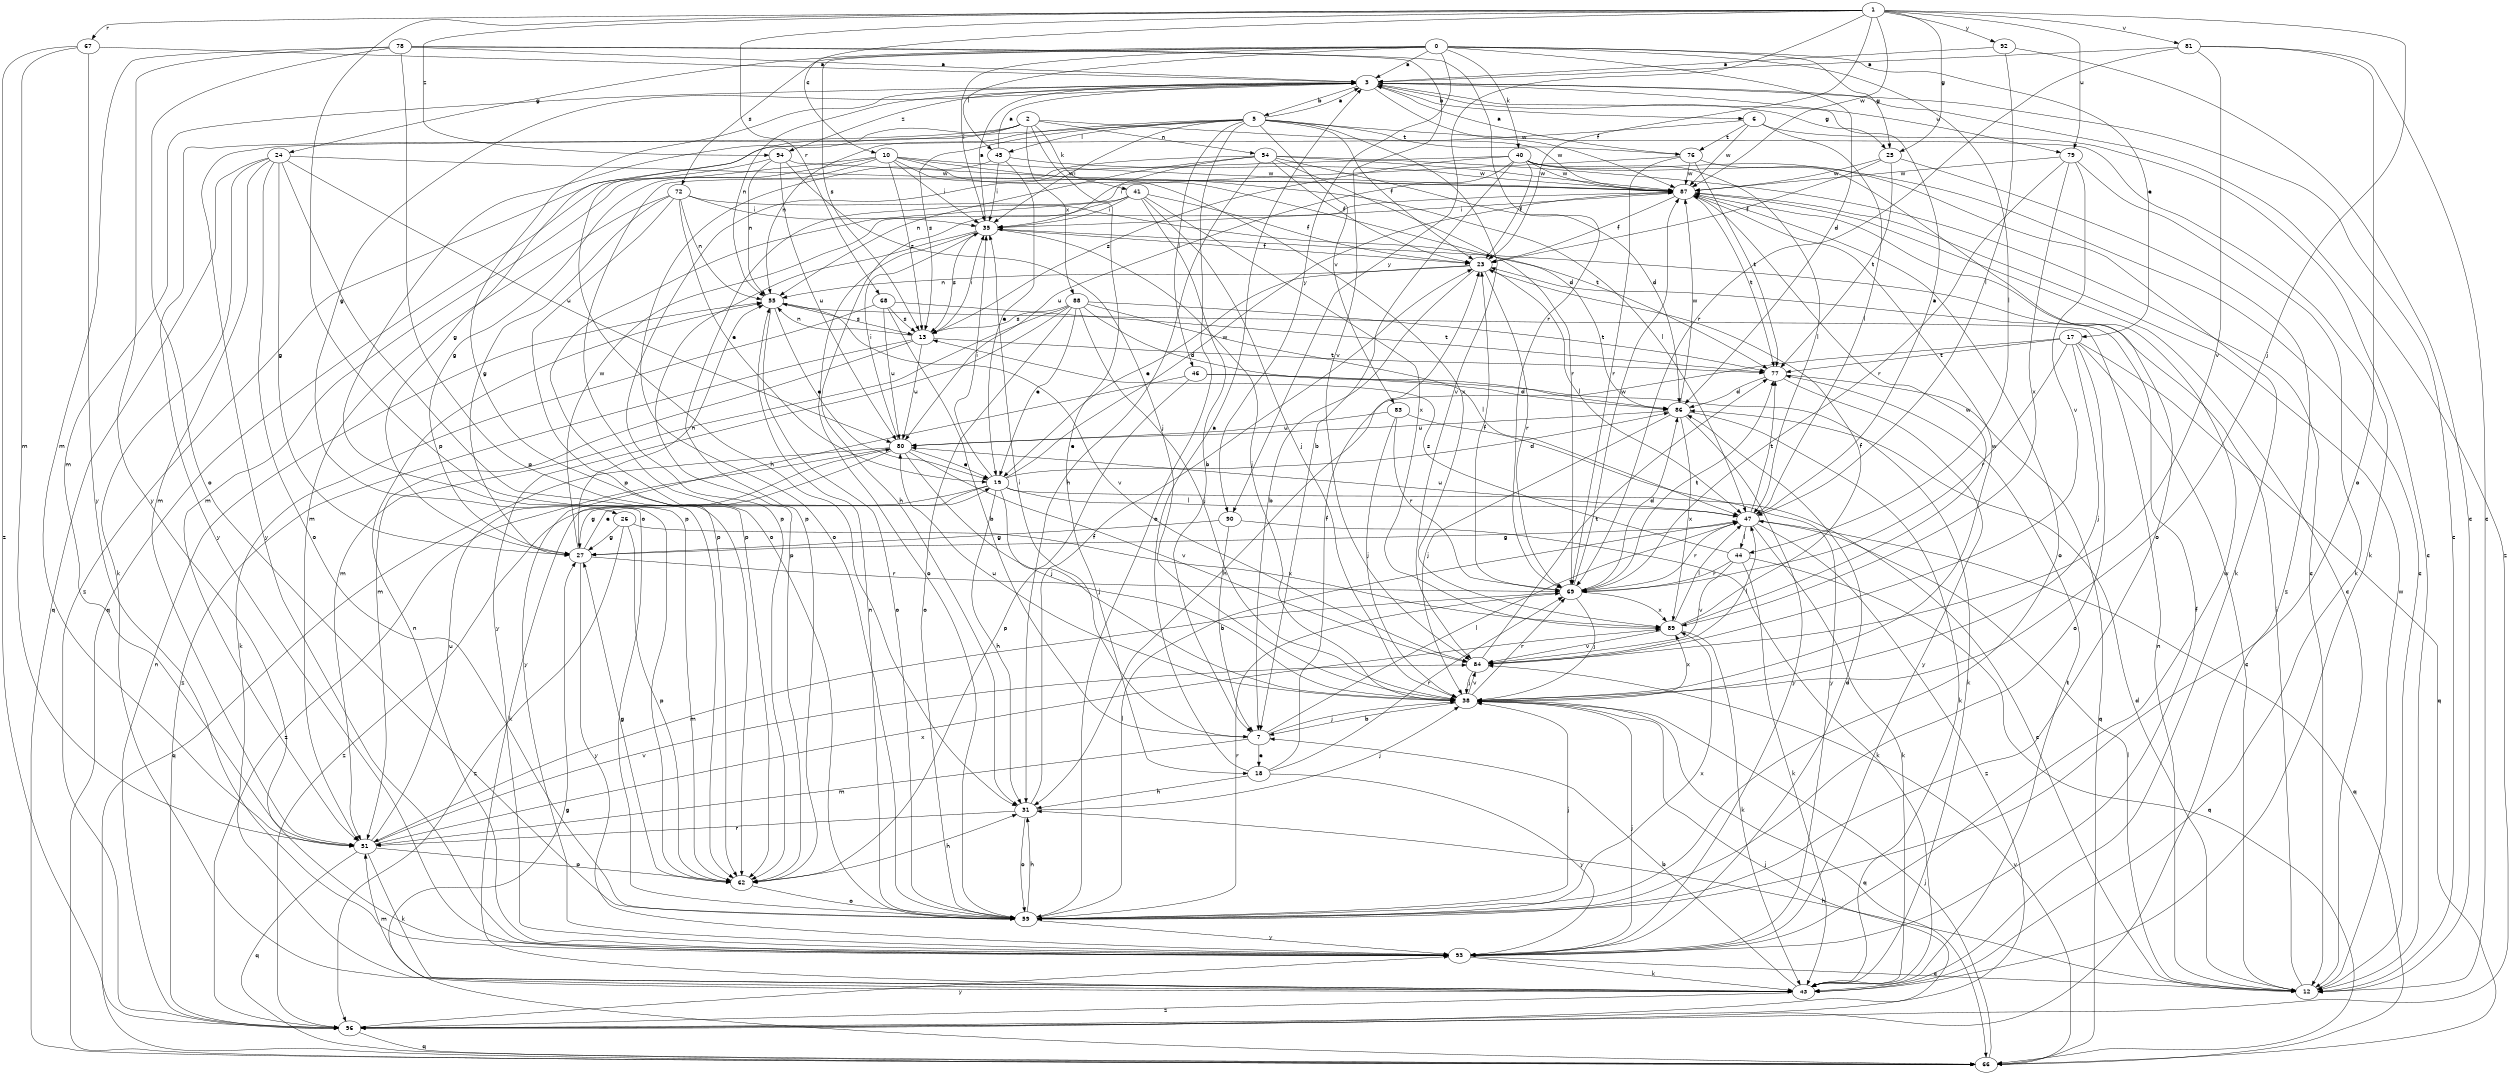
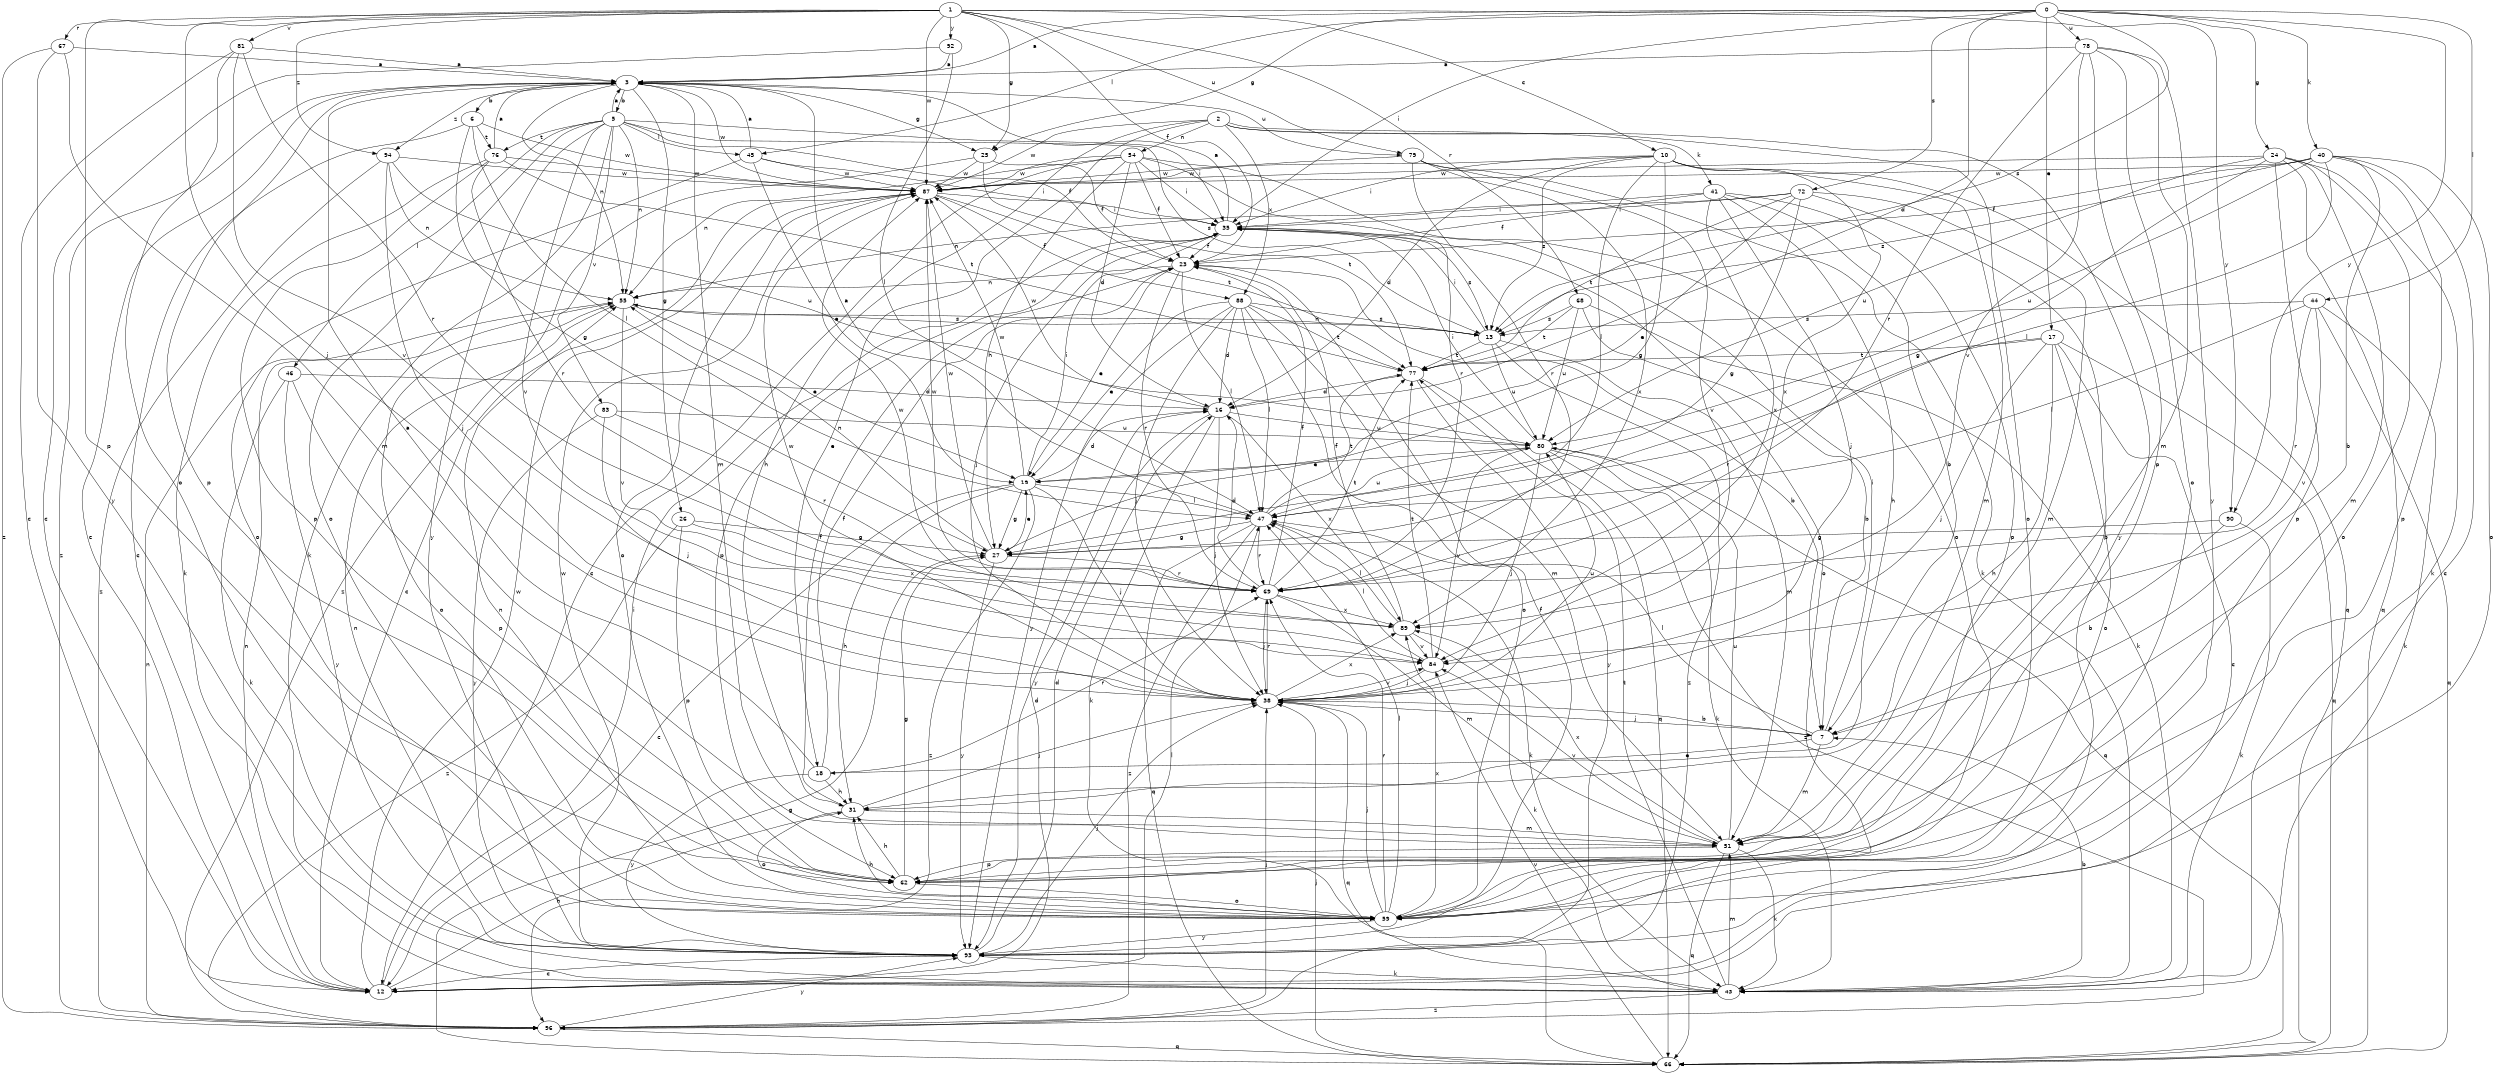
edge "0" -> "78": added, label "u"
edge "87" -> "23": now "87" -> "88"
node "86": label "86" -> "16"
edge "54" -> "31": now "54" -> "27"
edge "47" -> "44": reversed
edge "31" -> "51": label "r" -> "m"
